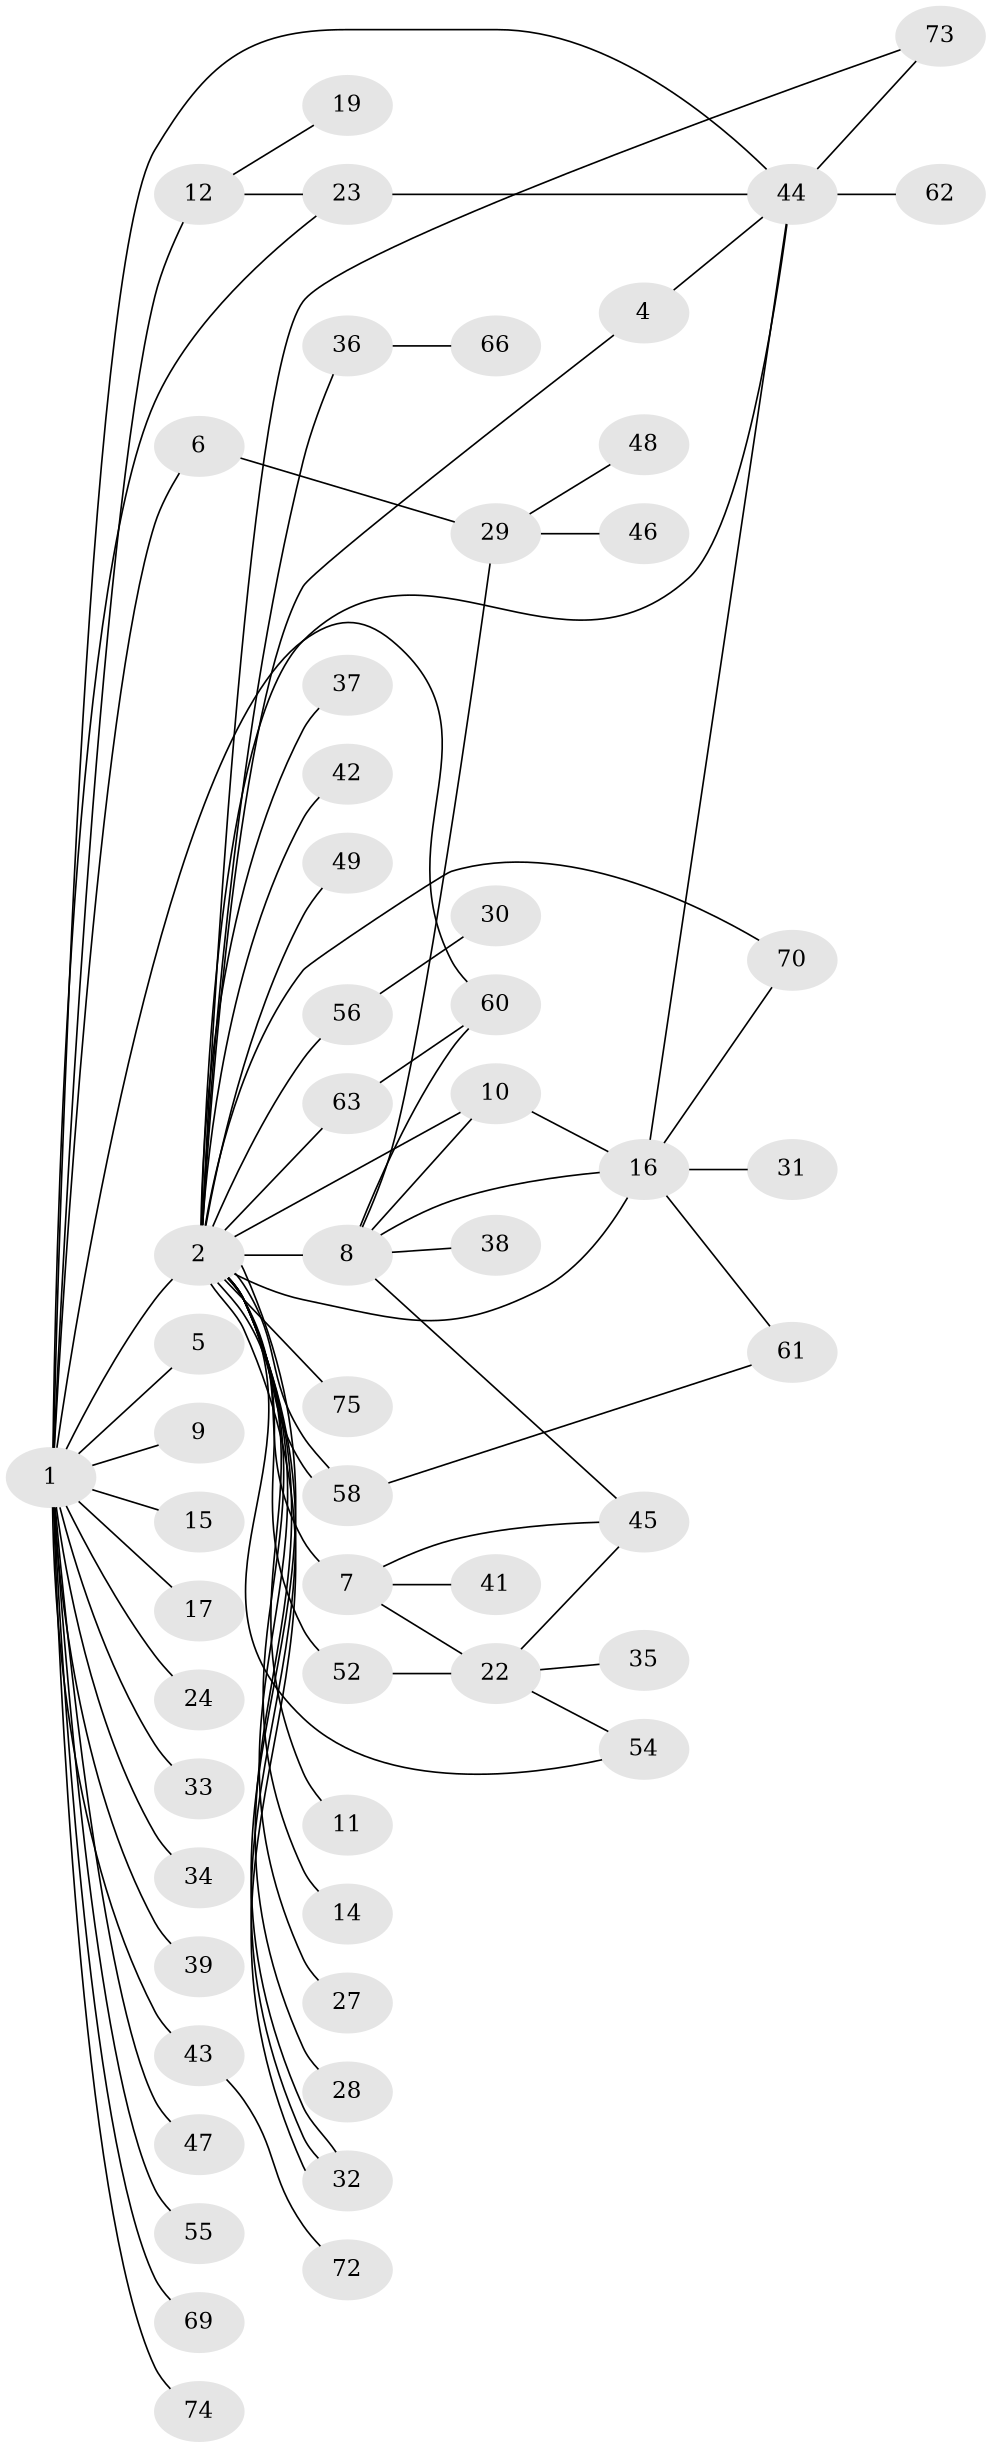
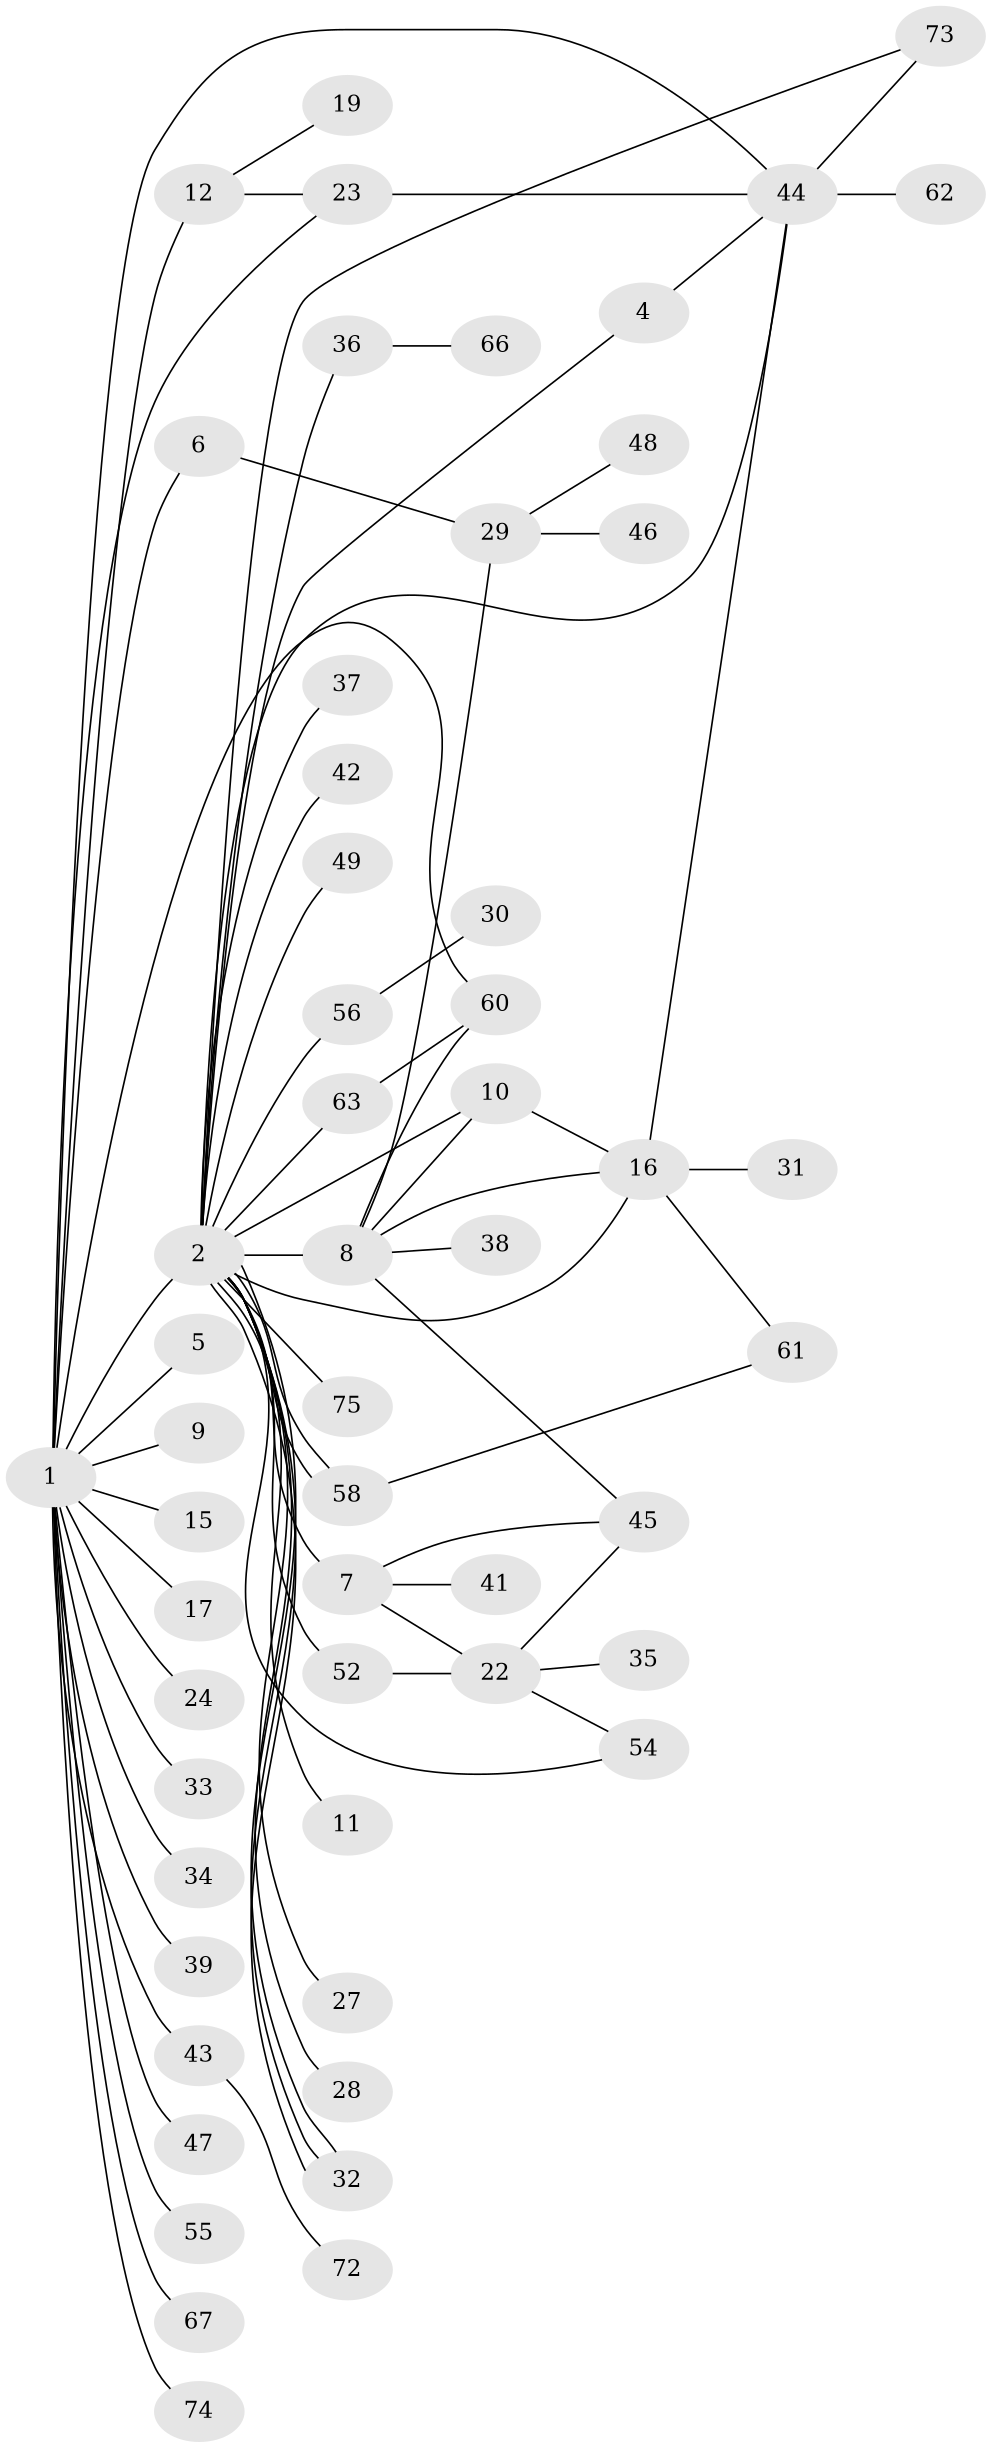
node "70": removed
node "14": removed
node "69": label "69" -> "67"
